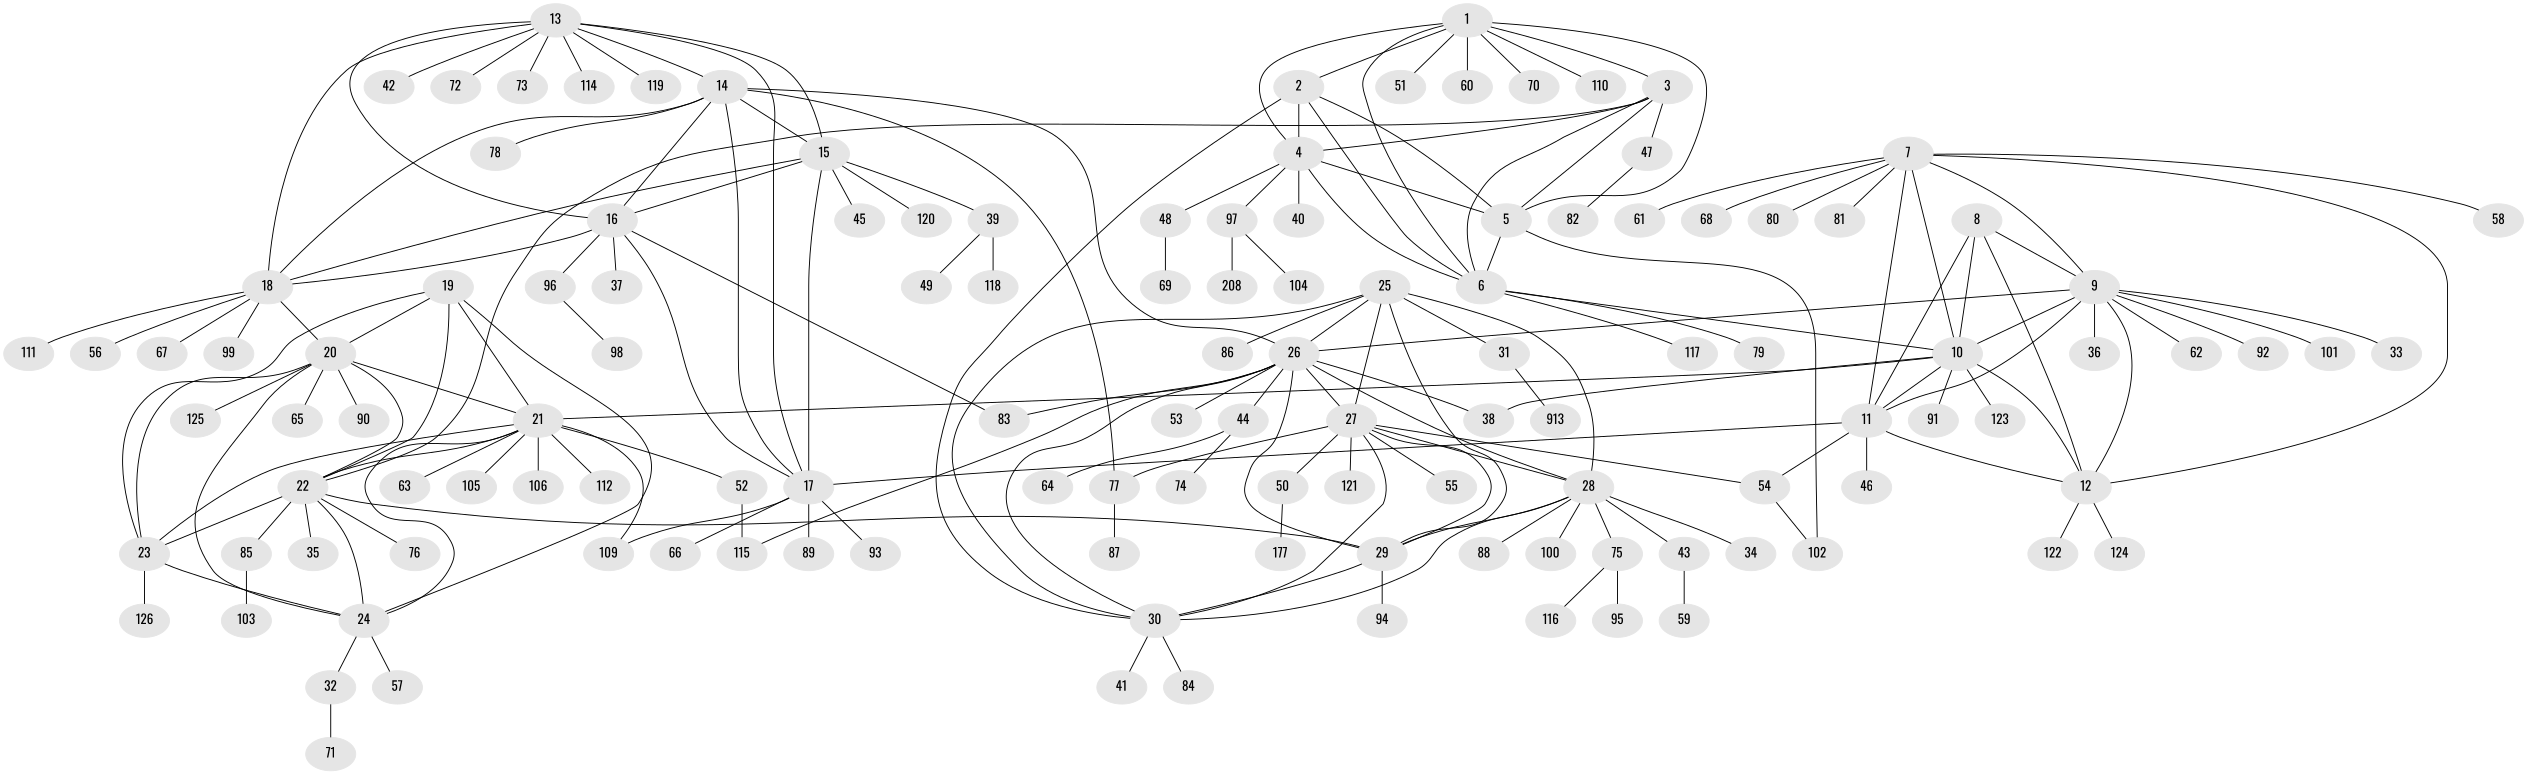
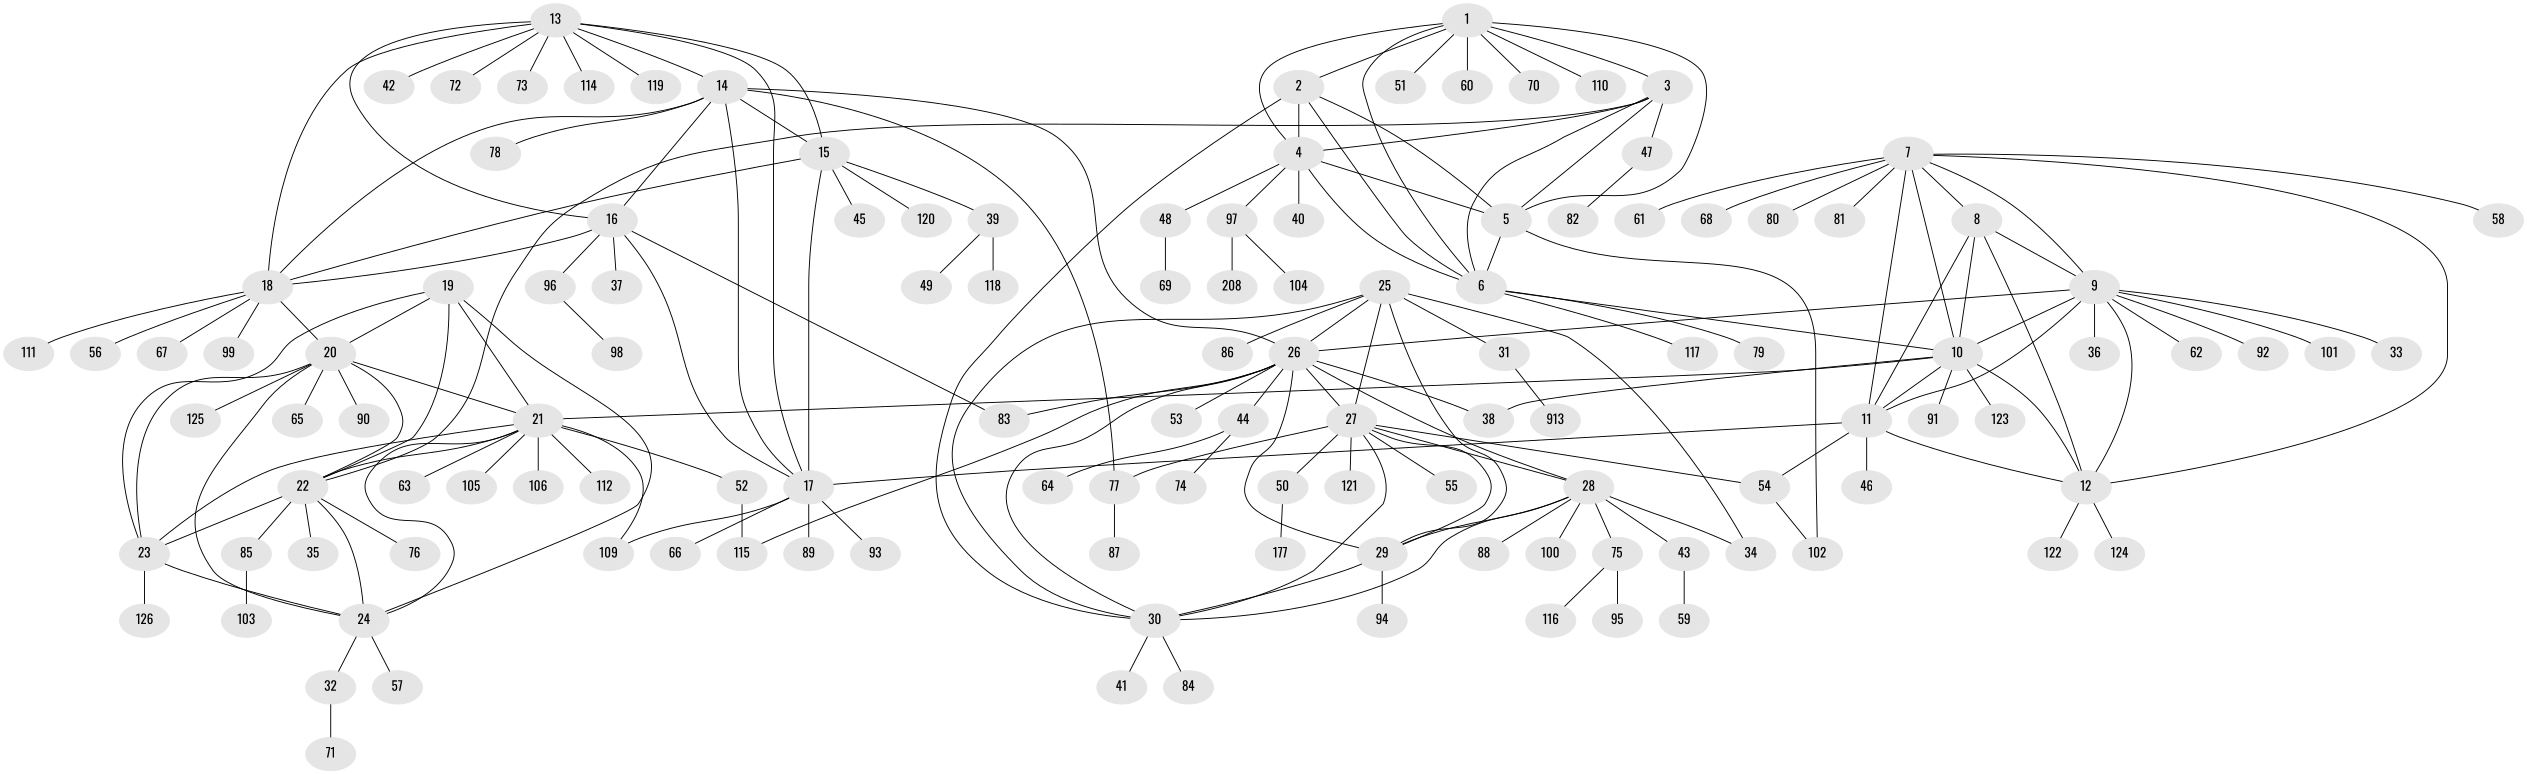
edge "15" -- "16": removed
edge "7" -- "8": added
edge "25" -- "28": now "25" -- "34"
edge "22" -- "29": removed
